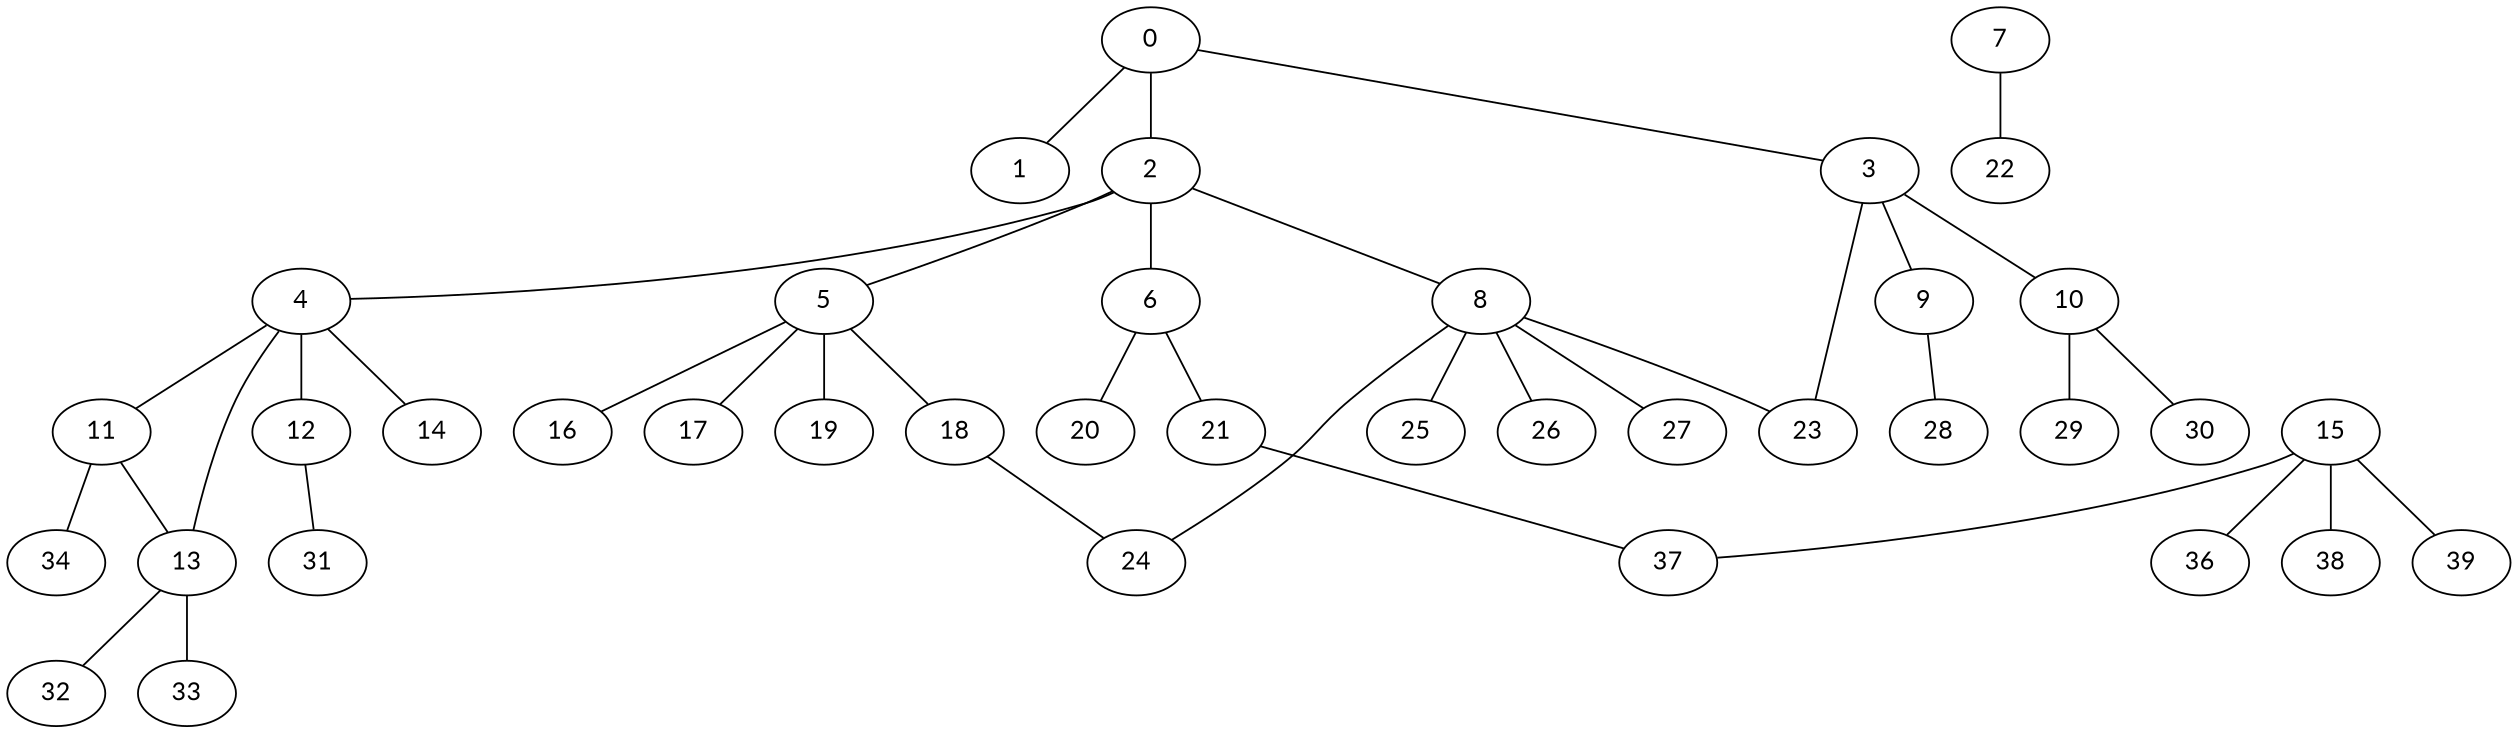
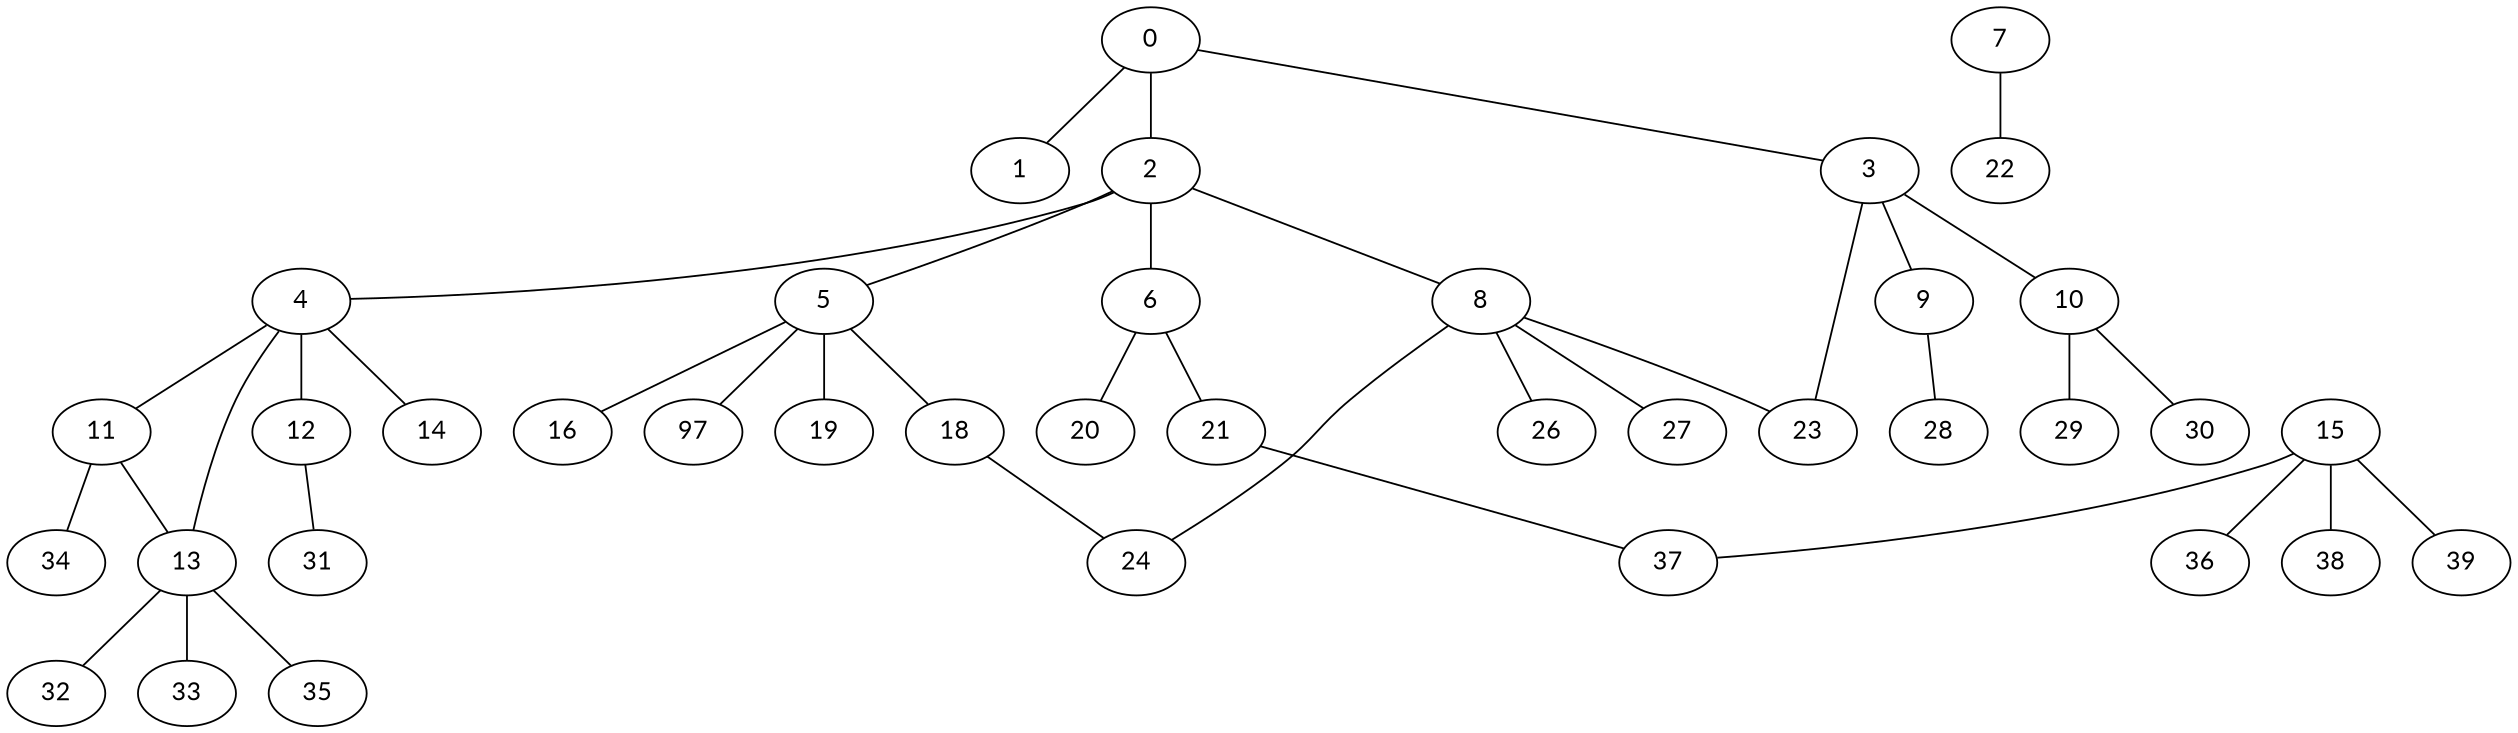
node "17": label "17" -> "97"
node "25": removed
node "35": added
